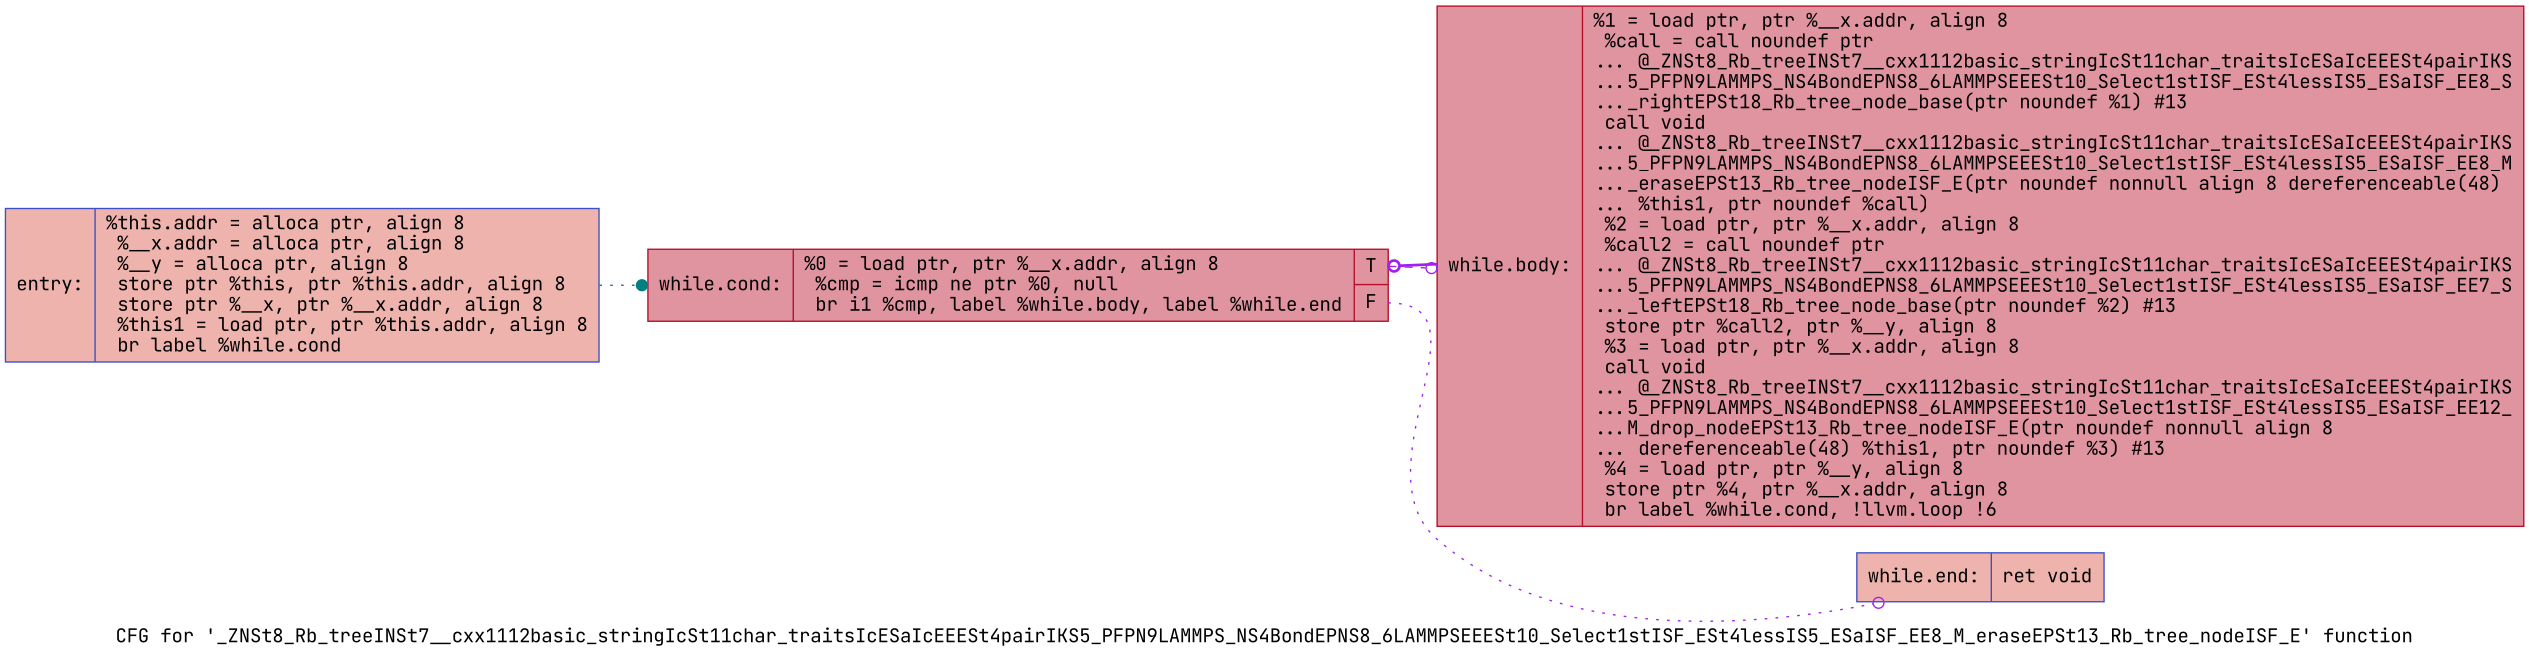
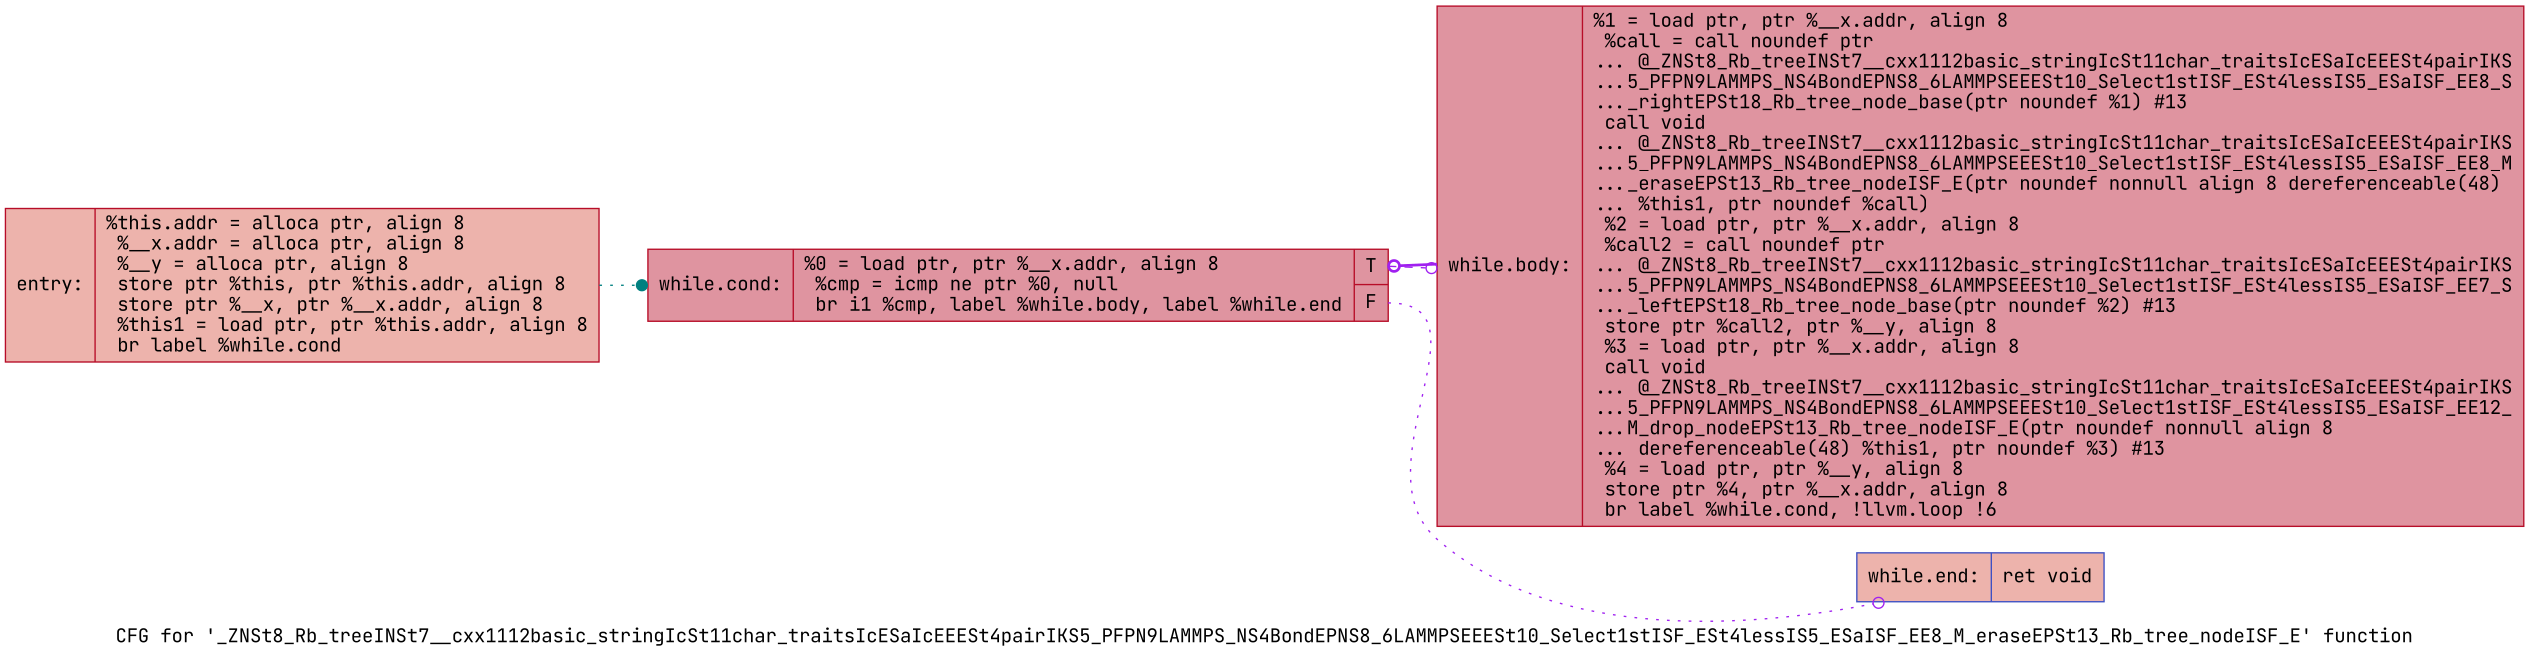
node "entry:": color #3d50c3ff -> #b70d28ff
